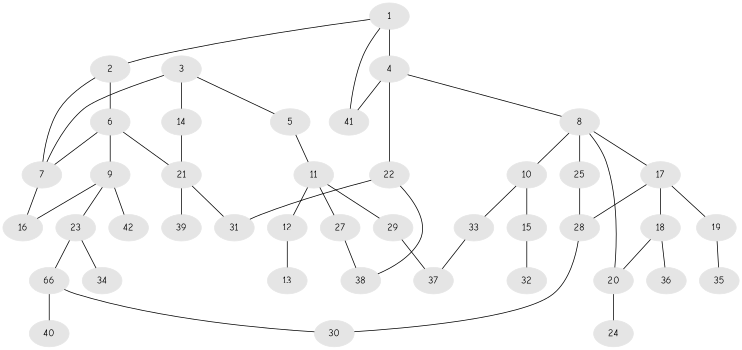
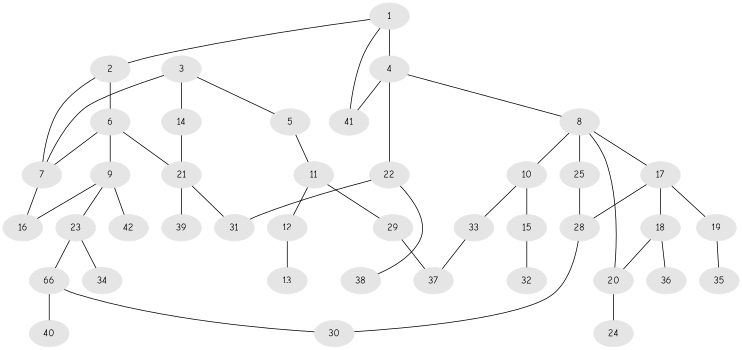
node "27": removed
